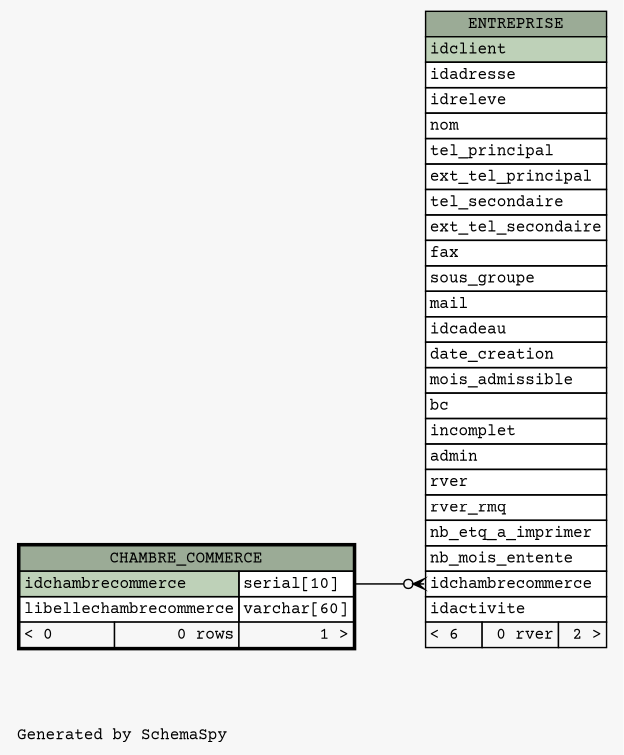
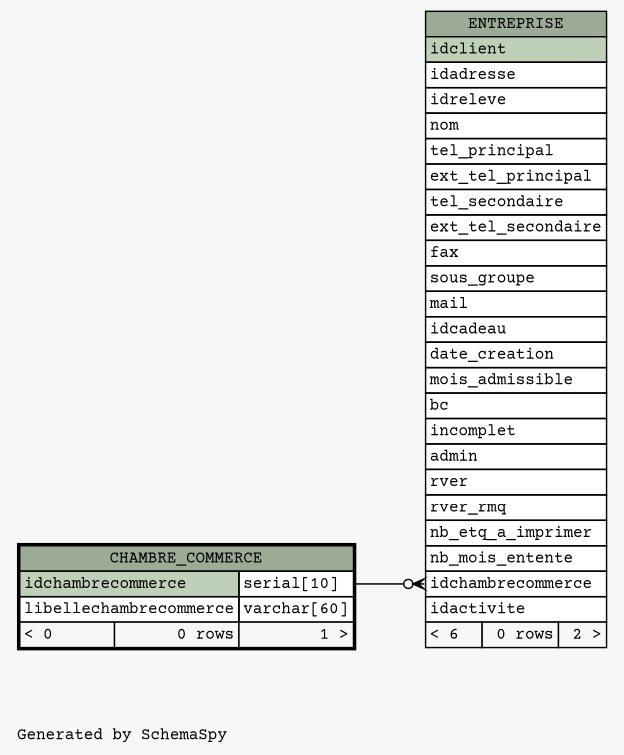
node "ENTREPRISE": text "0 rver" -> "0 rows"
